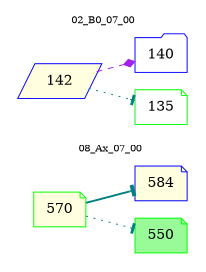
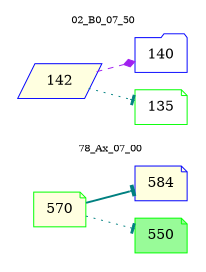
cluster "02_B0_07_00": label "02_B0_07_00" -> "02_B0_07_50"
cluster "08_Ax_07_00": label "08_Ax_07_00" -> "78_Ax_07_00"
